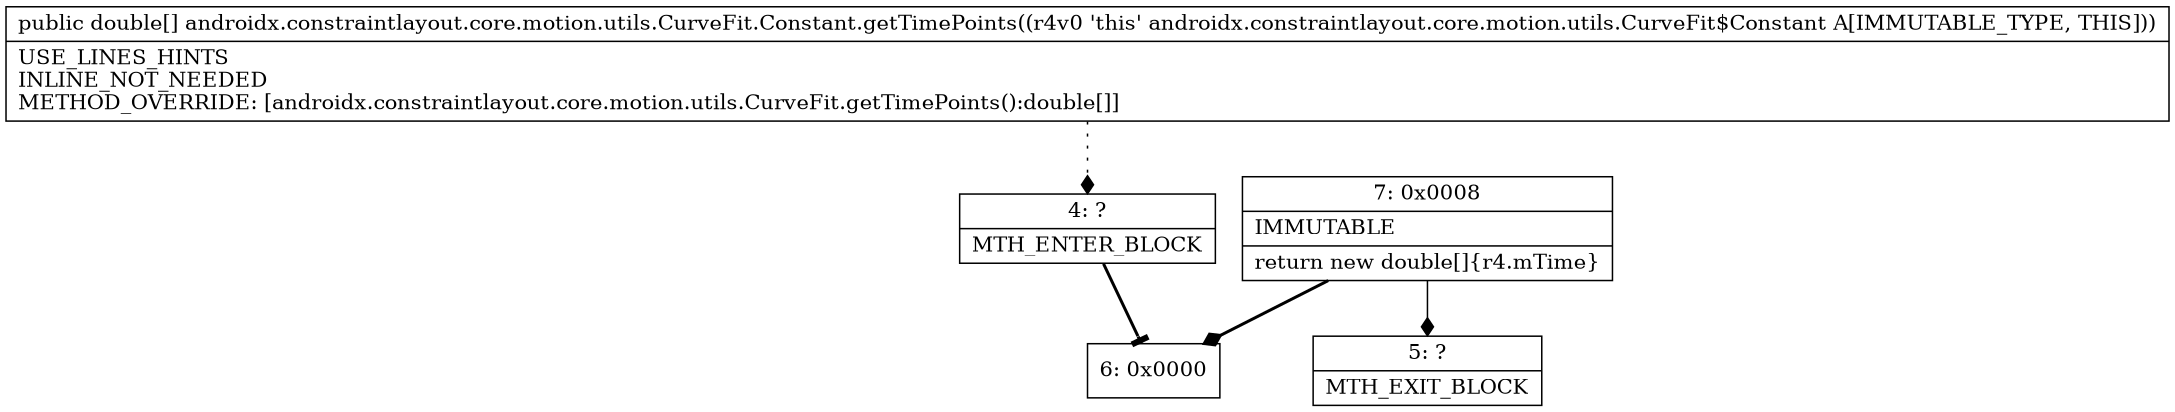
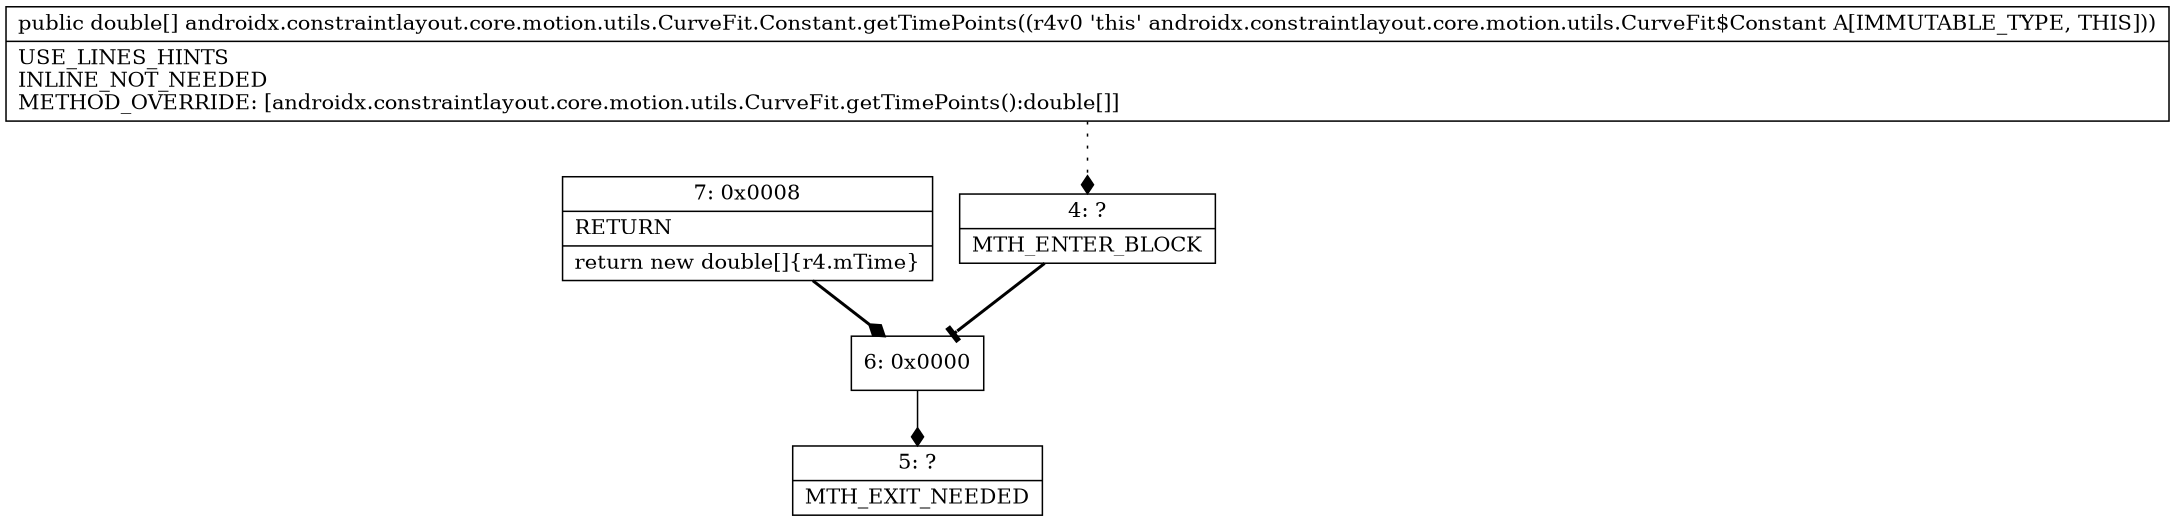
node "7: 0x0008": text "IMMUTABLE" -> "RETURN"
edge "7: 0x0008" -> "5: ?": now "6: 0x0000" -> "5: ?"
node "5: ?": text "MTH_EXIT_BLOCK" -> "MTH_EXIT_NEEDED"
